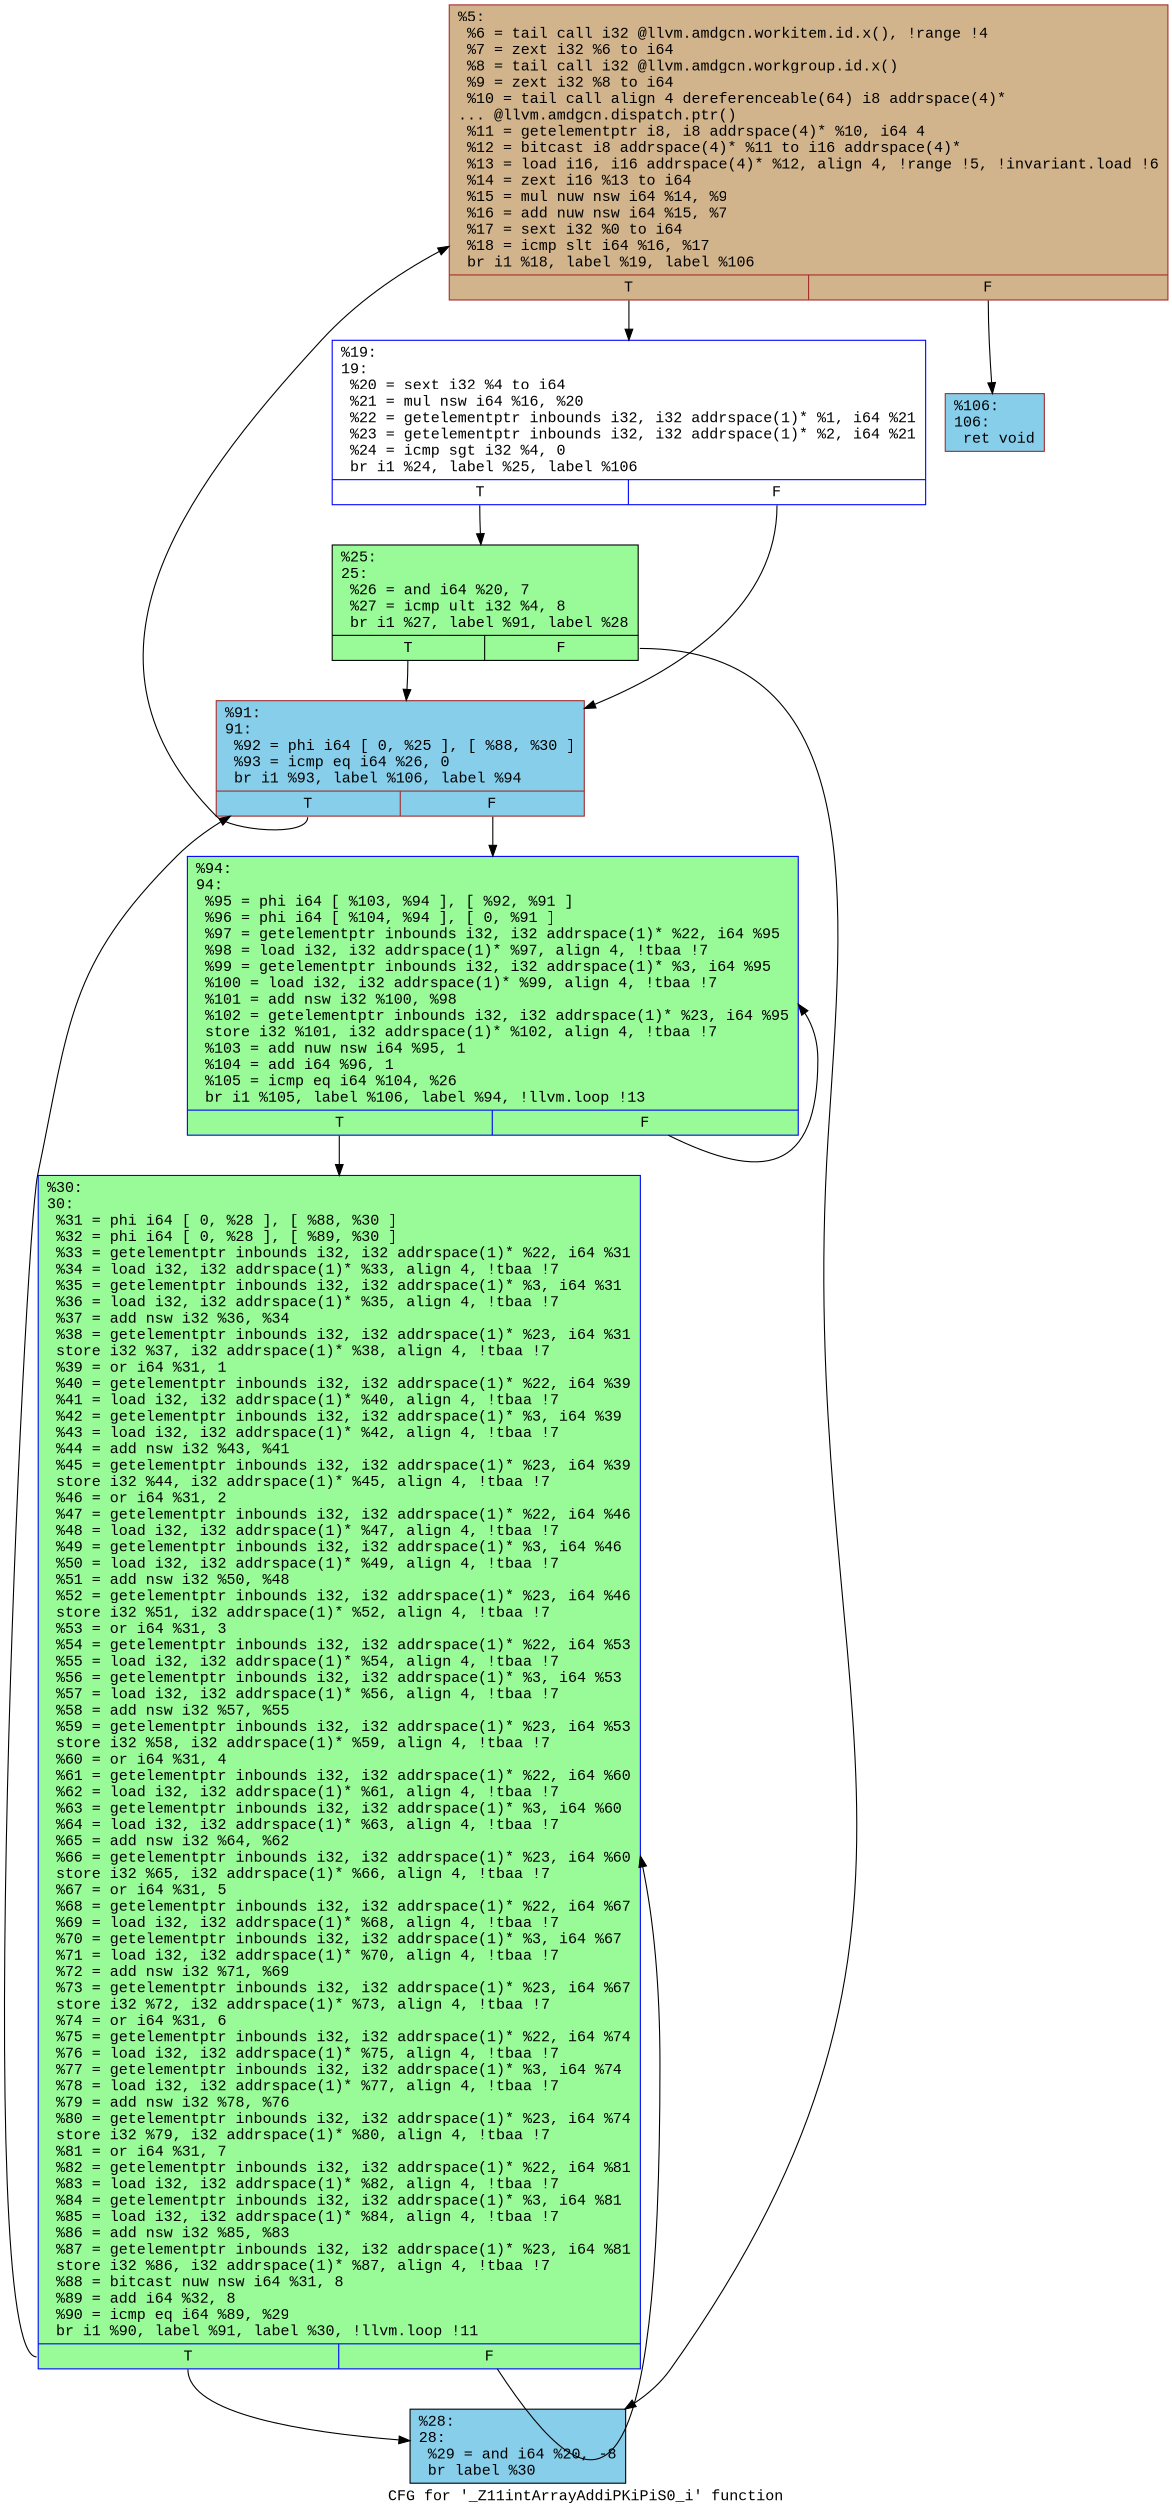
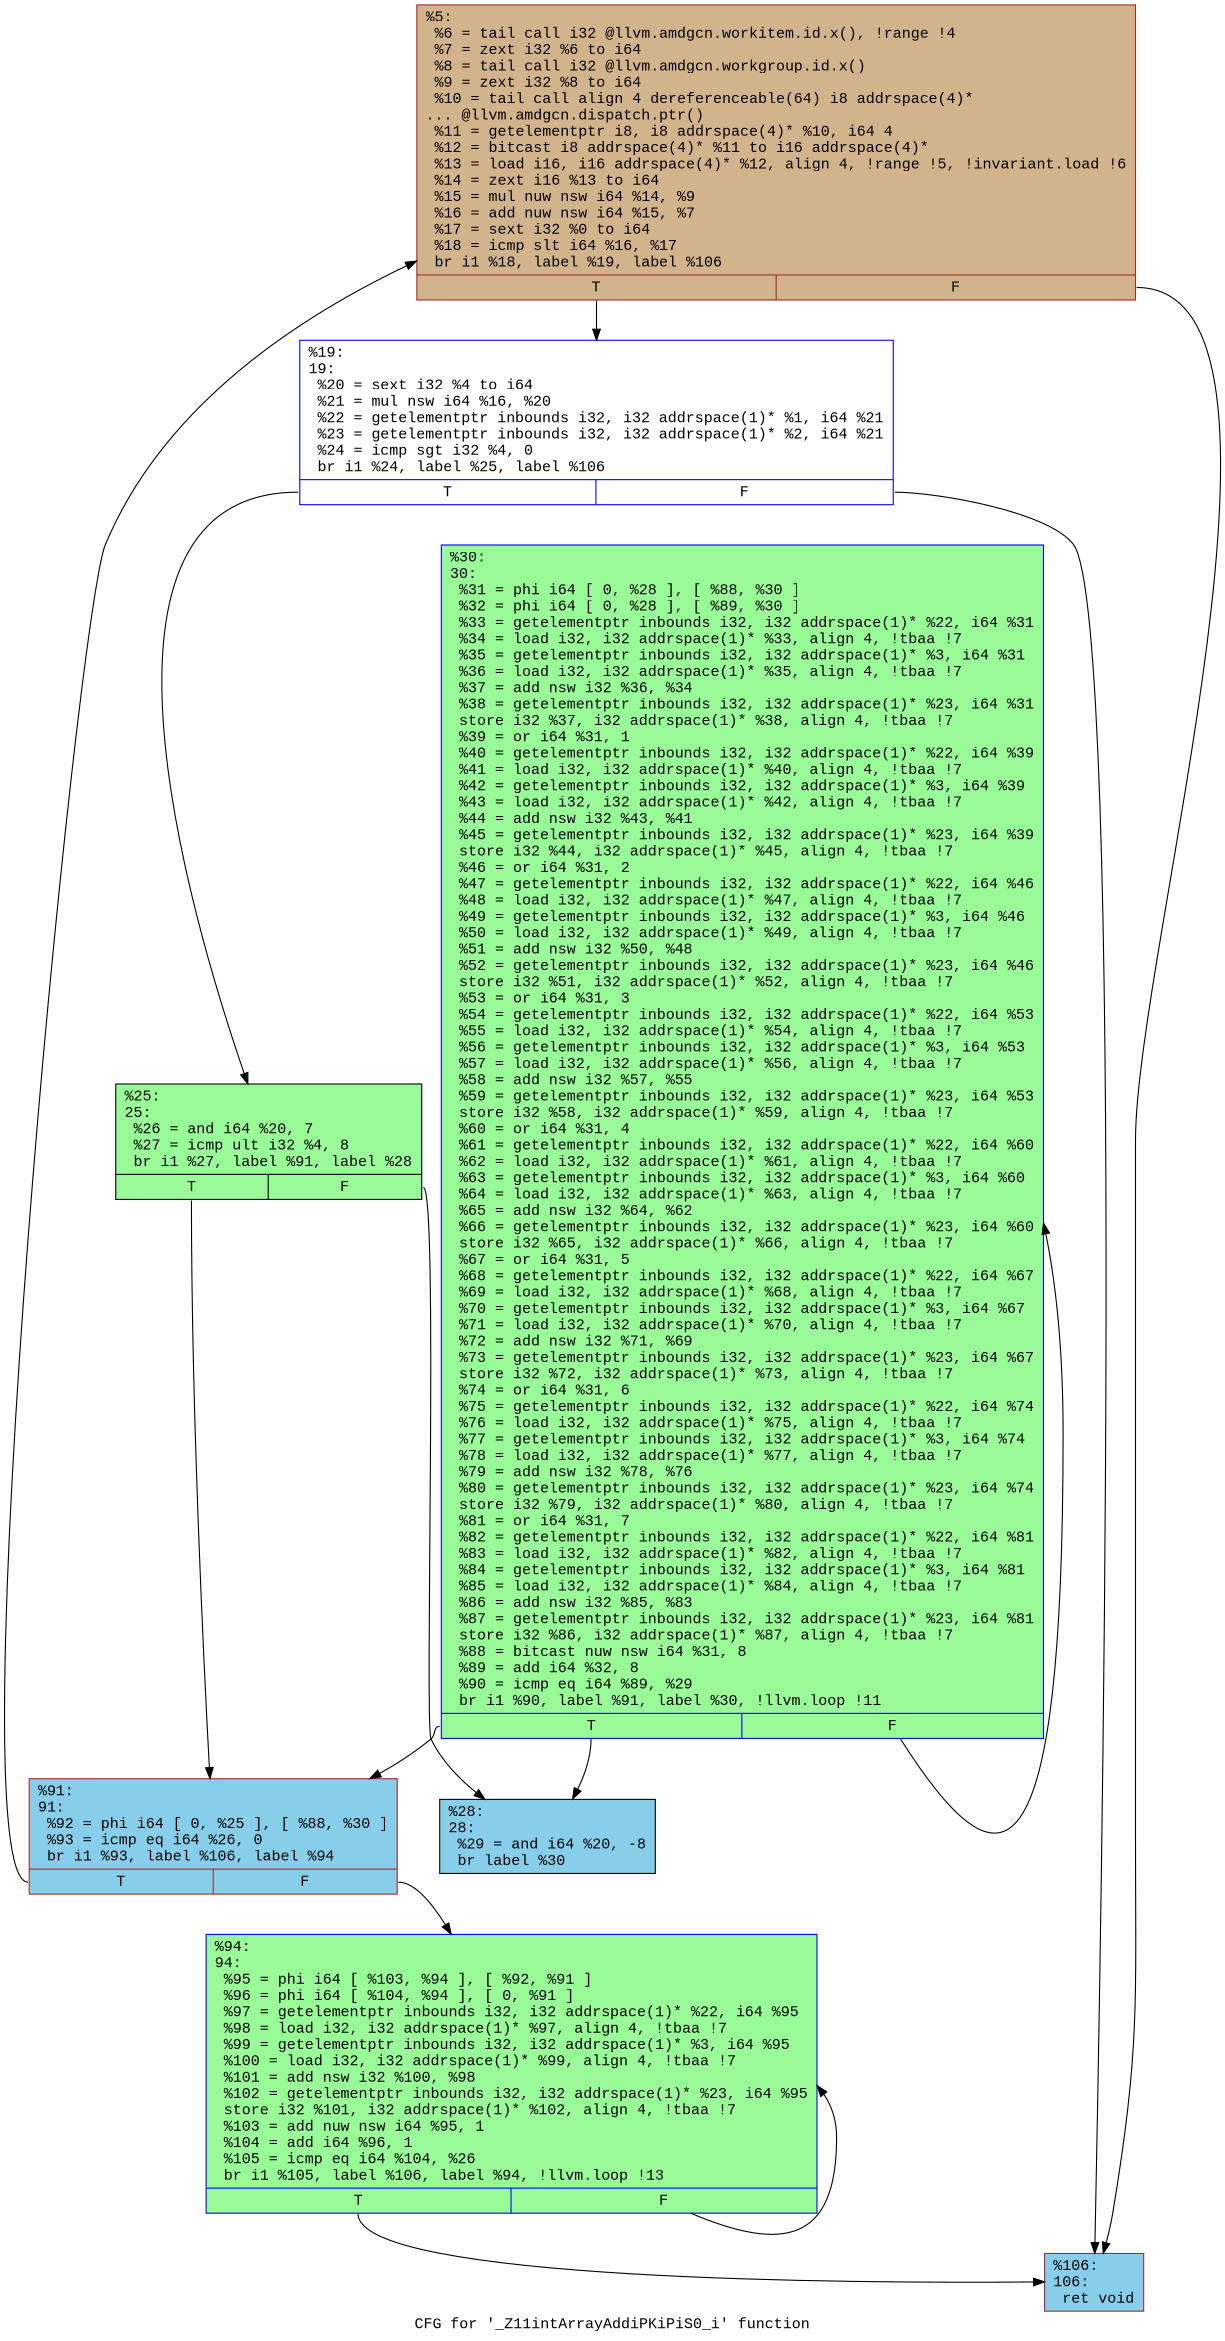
edge "%19:" -> "%91:": now "%19:" -> "%106:"
edge "%94:" -> "%30:": now "%94:" -> "%106:"
